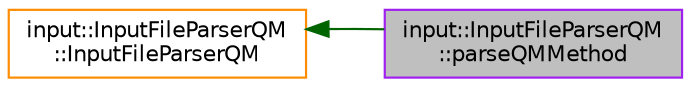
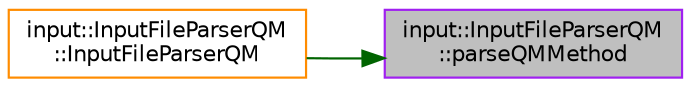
edge "input::InputFileParserQM ::parseQMMethod" -> "input::InputFileParserQM ::InputFileParserQM": reversed
